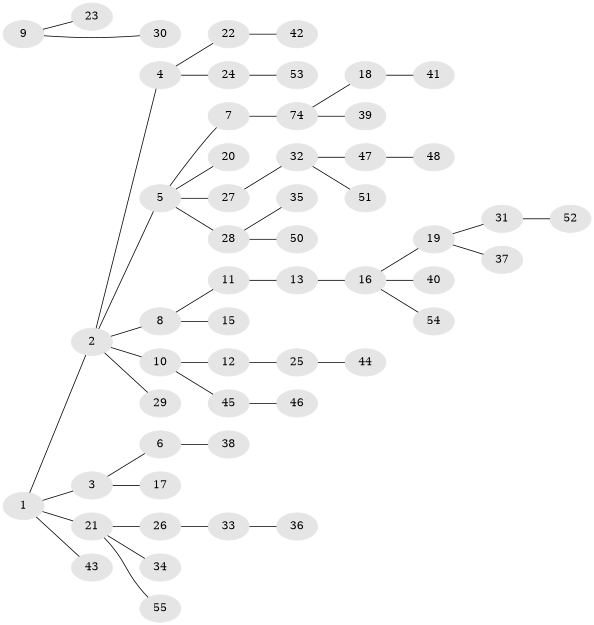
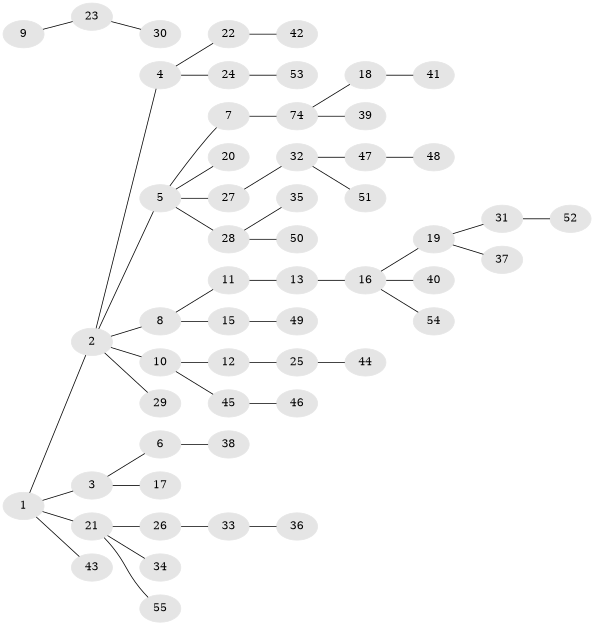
edge "9" -- "30": now "23" -- "30"
node "49": added
